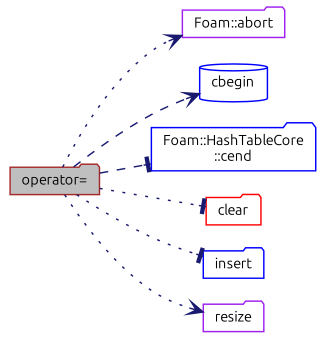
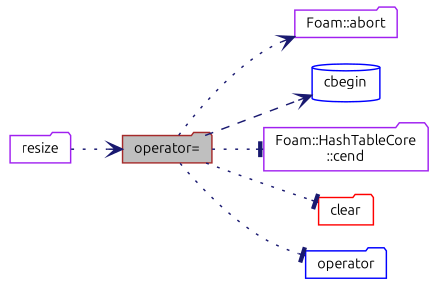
node "Foam::HashTableCore ::cend": color blue -> purple
edge "operator=" -> "Foam::HashTableCore ::cend": style dashed -> dotted
edge "operator=" -> "resize": reversed
node "insert": label "insert" -> "operator"
